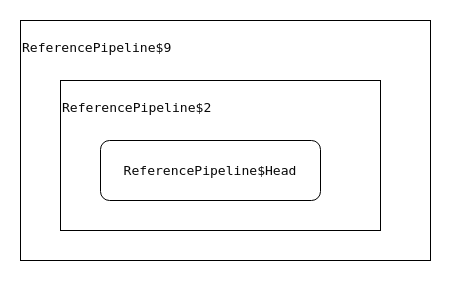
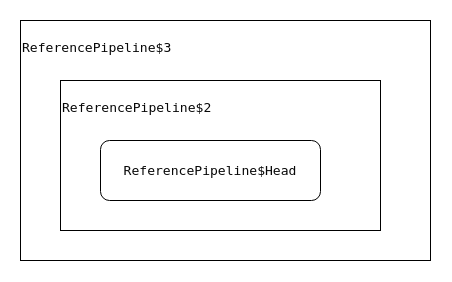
node "ReferencePipeline$9": label "ReferencePipeline$9" -> "ReferencePipeline$3"
